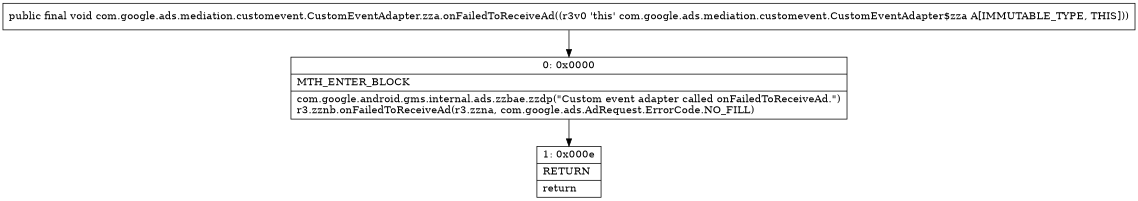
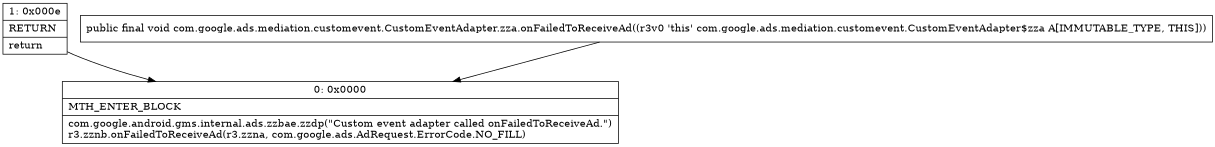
edge "0: 0x0000" -> "1: 0x000e": reversed
